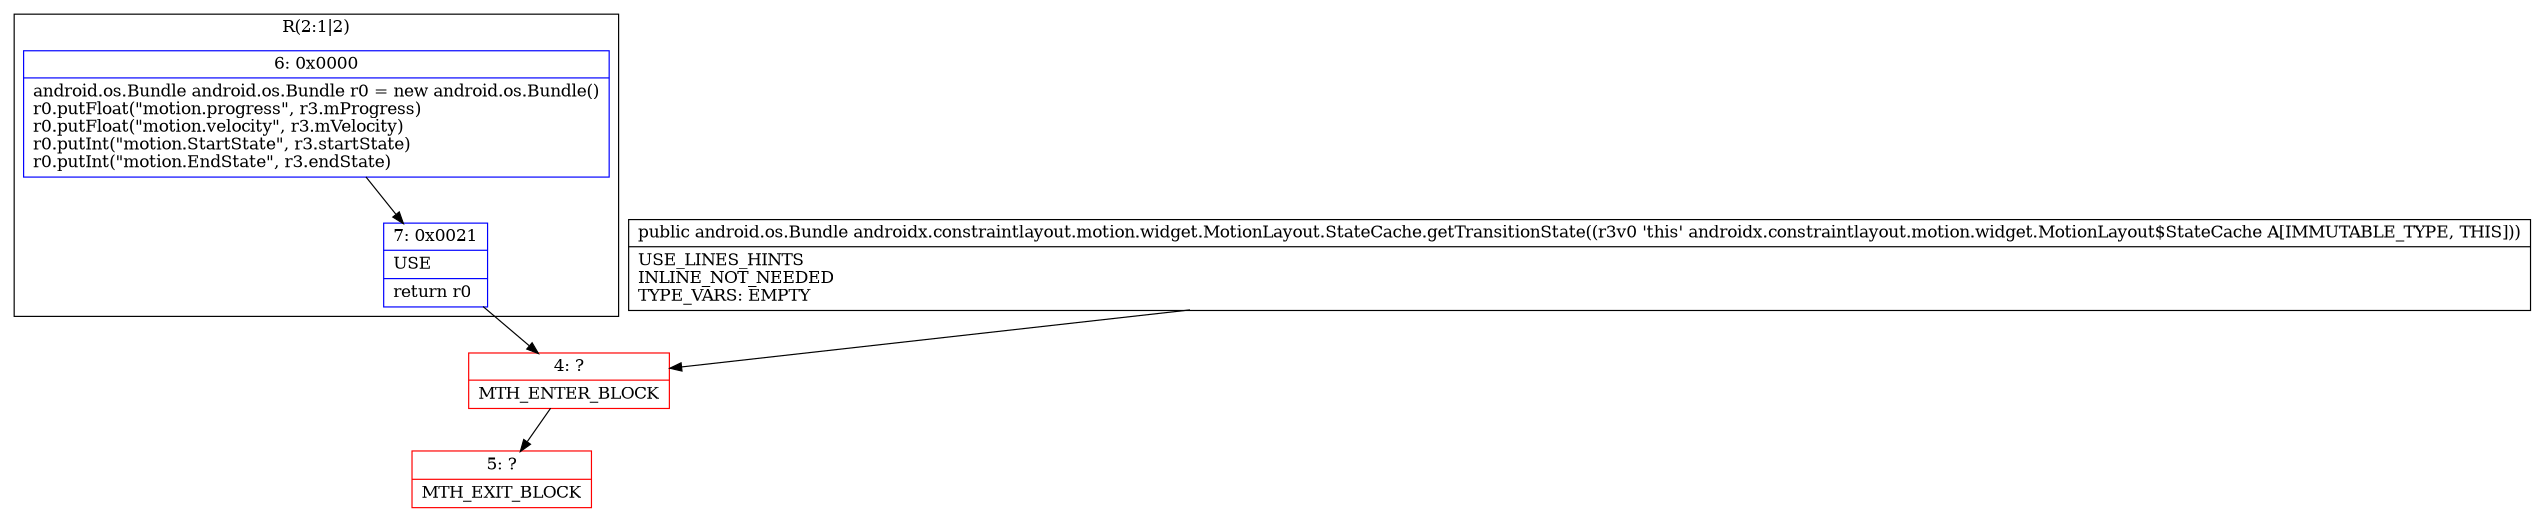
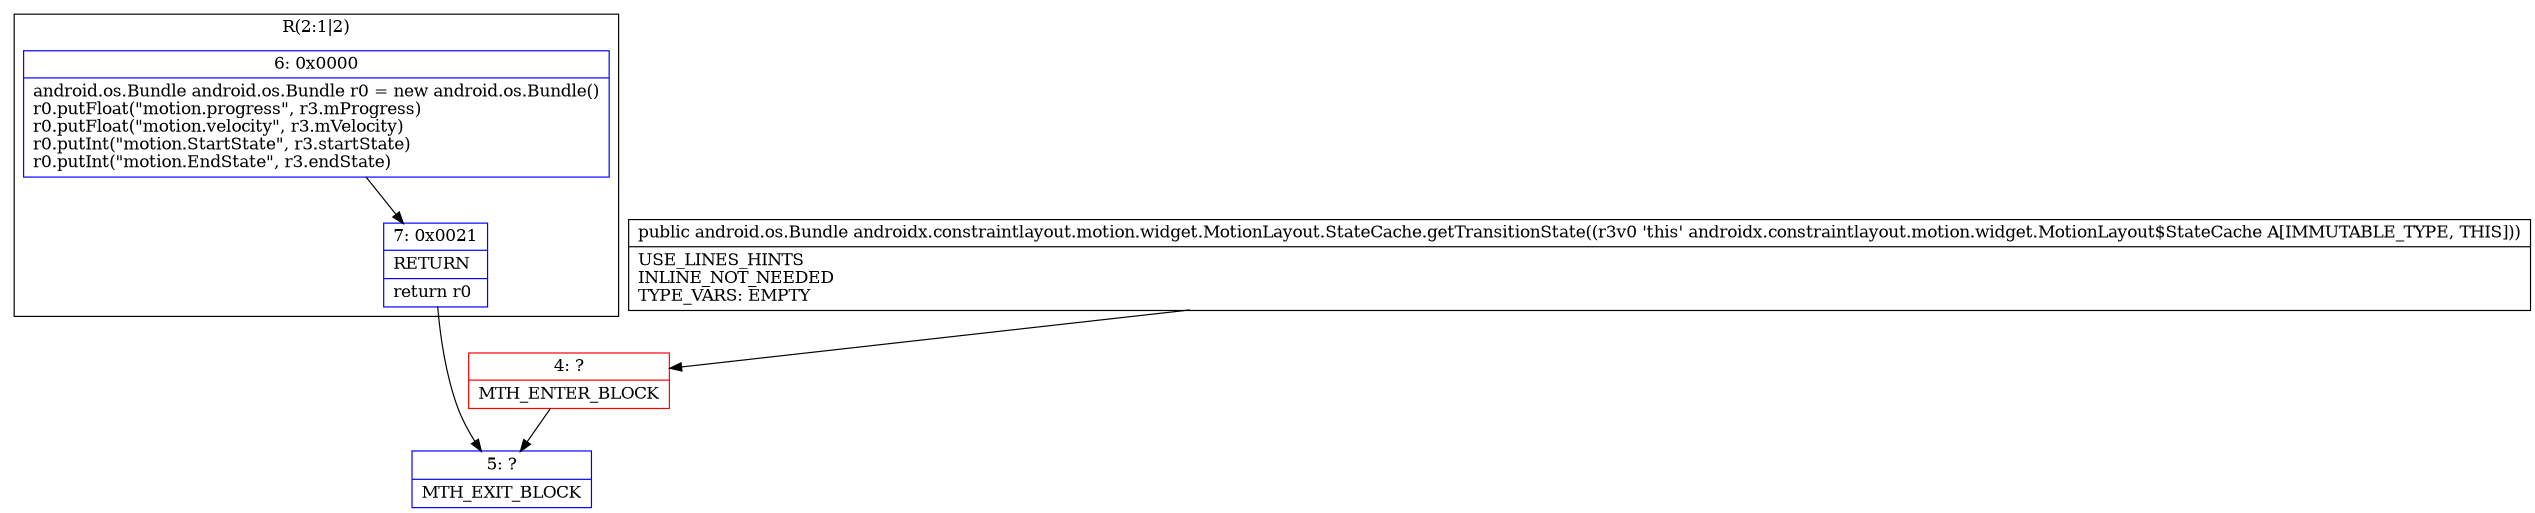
node "7: 0x0021": text "USE" -> "RETURN"
edge "7: 0x0021" -> "4: ?": now "7: 0x0021" -> "5: ?"
node "5: ?": color red -> blue
